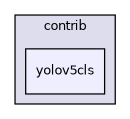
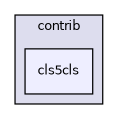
node "yolov5cls": label "yolov5cls" -> "cls5cls"
